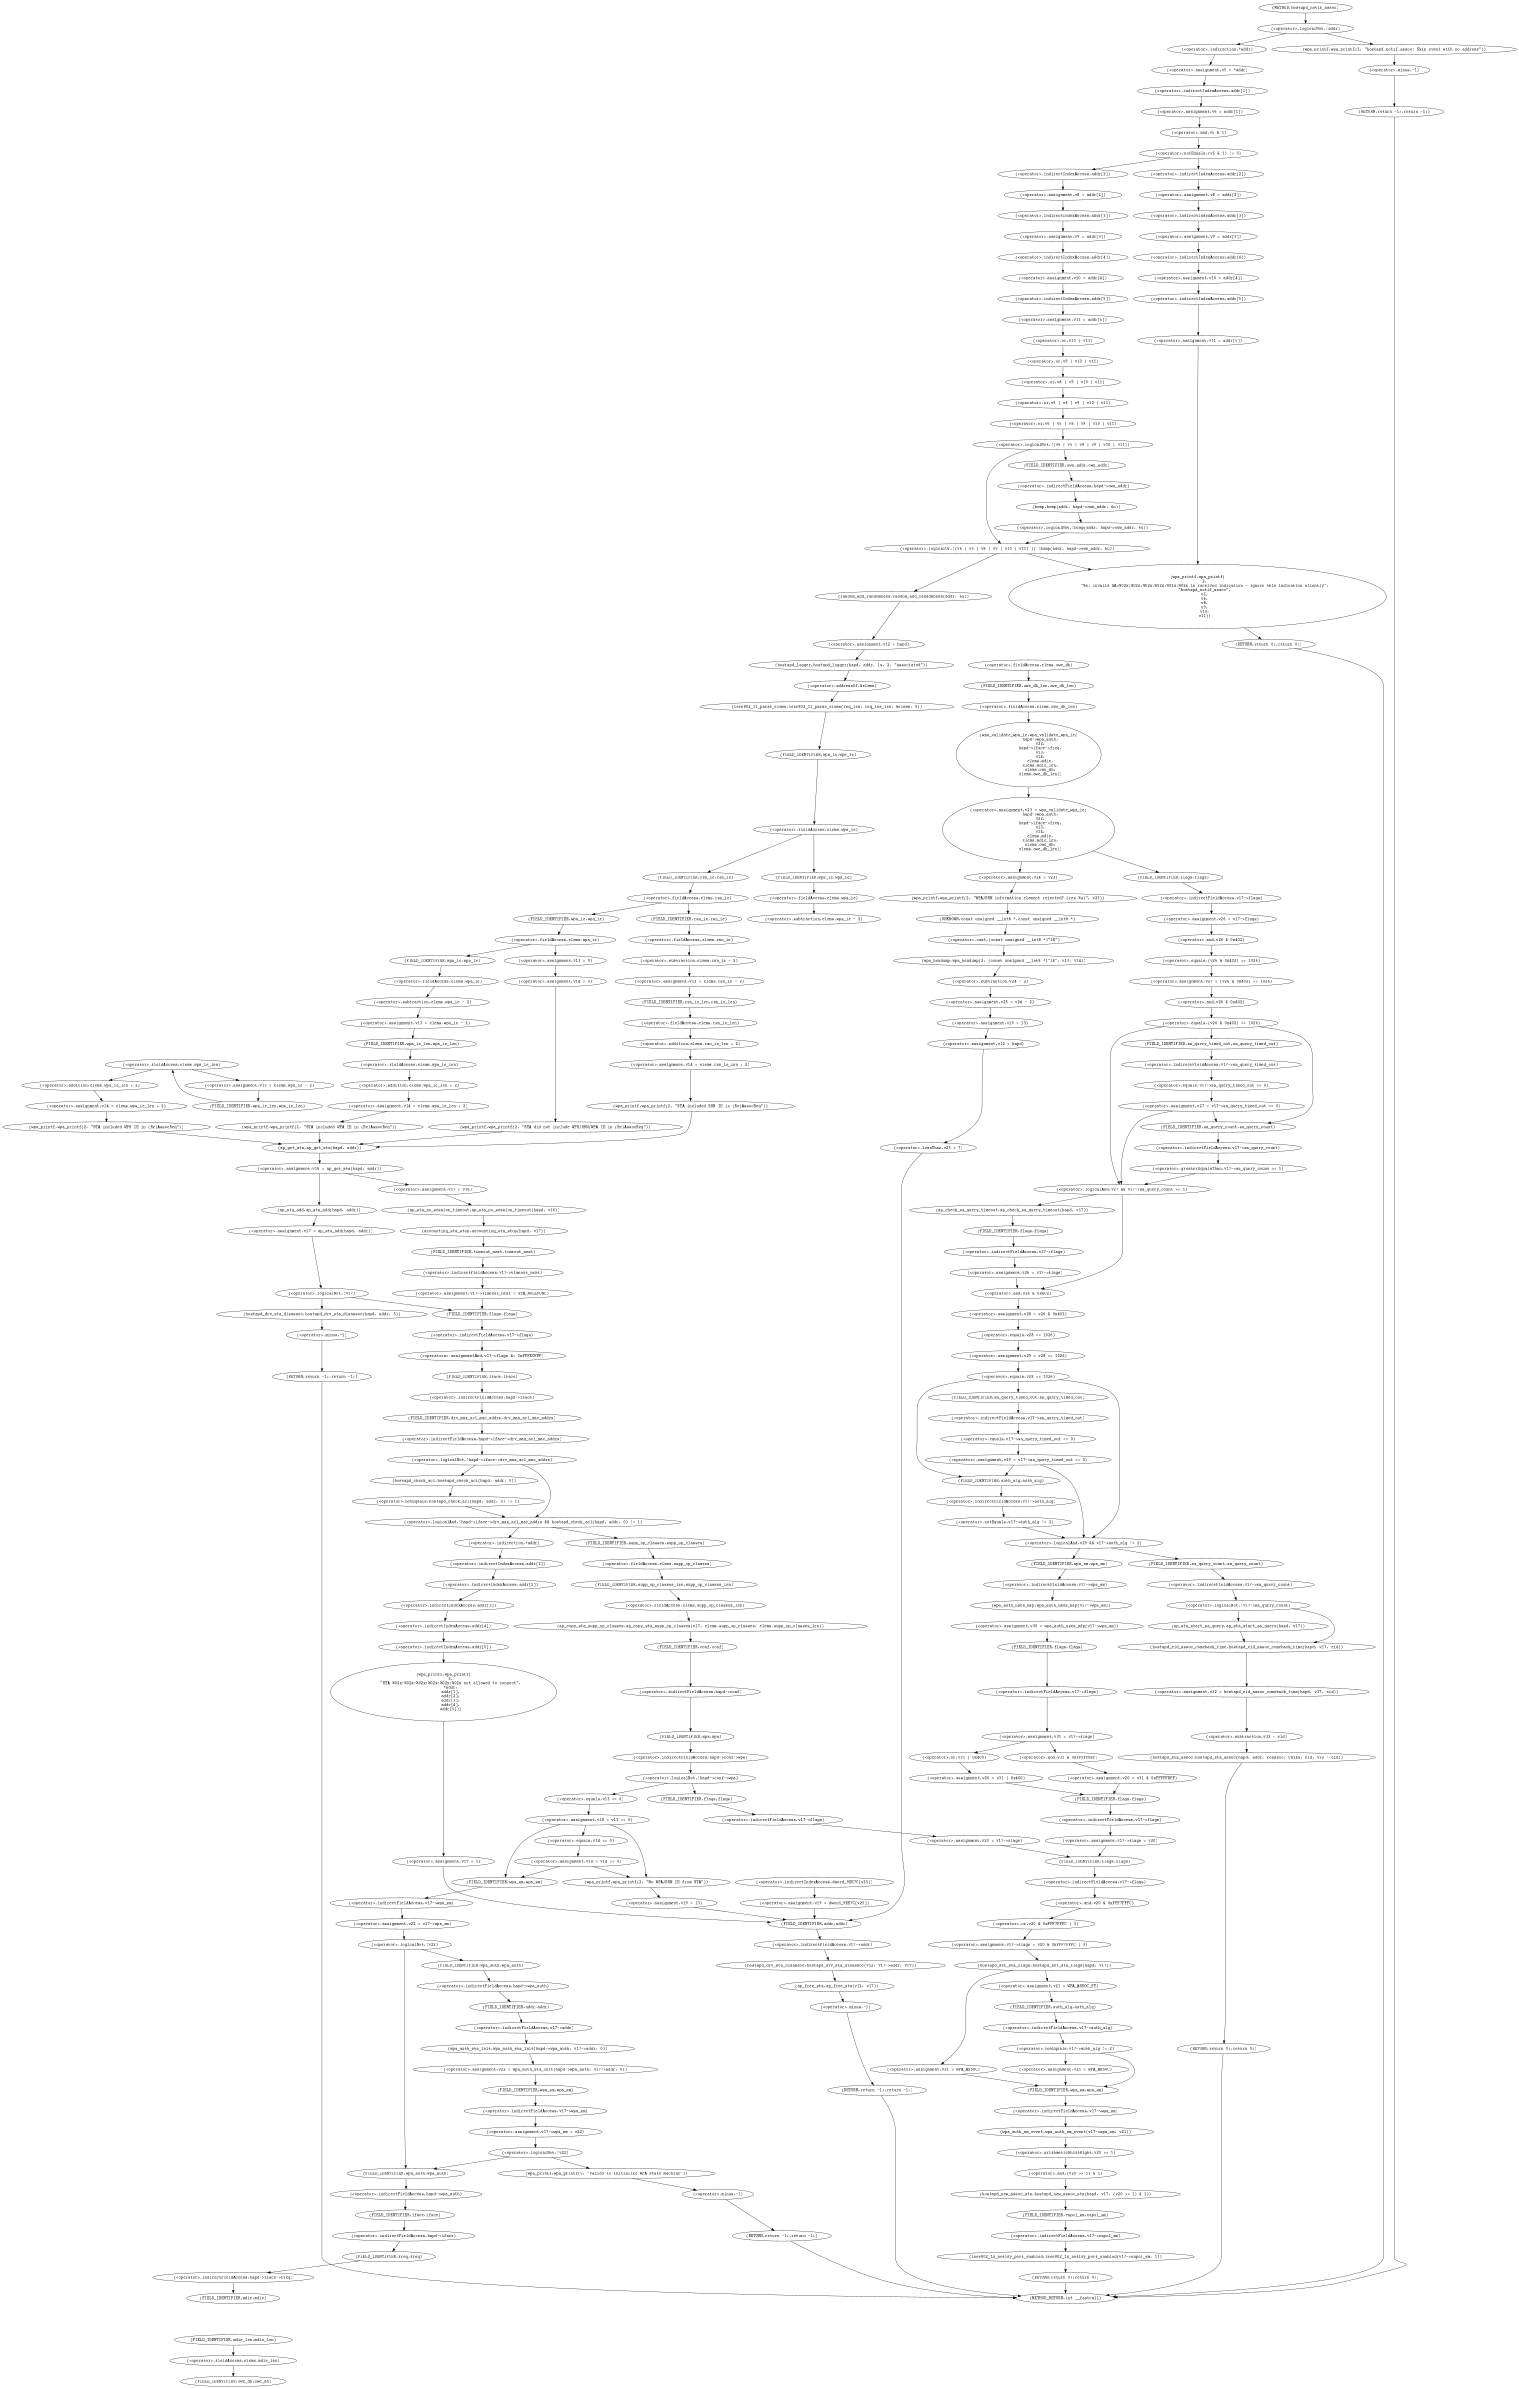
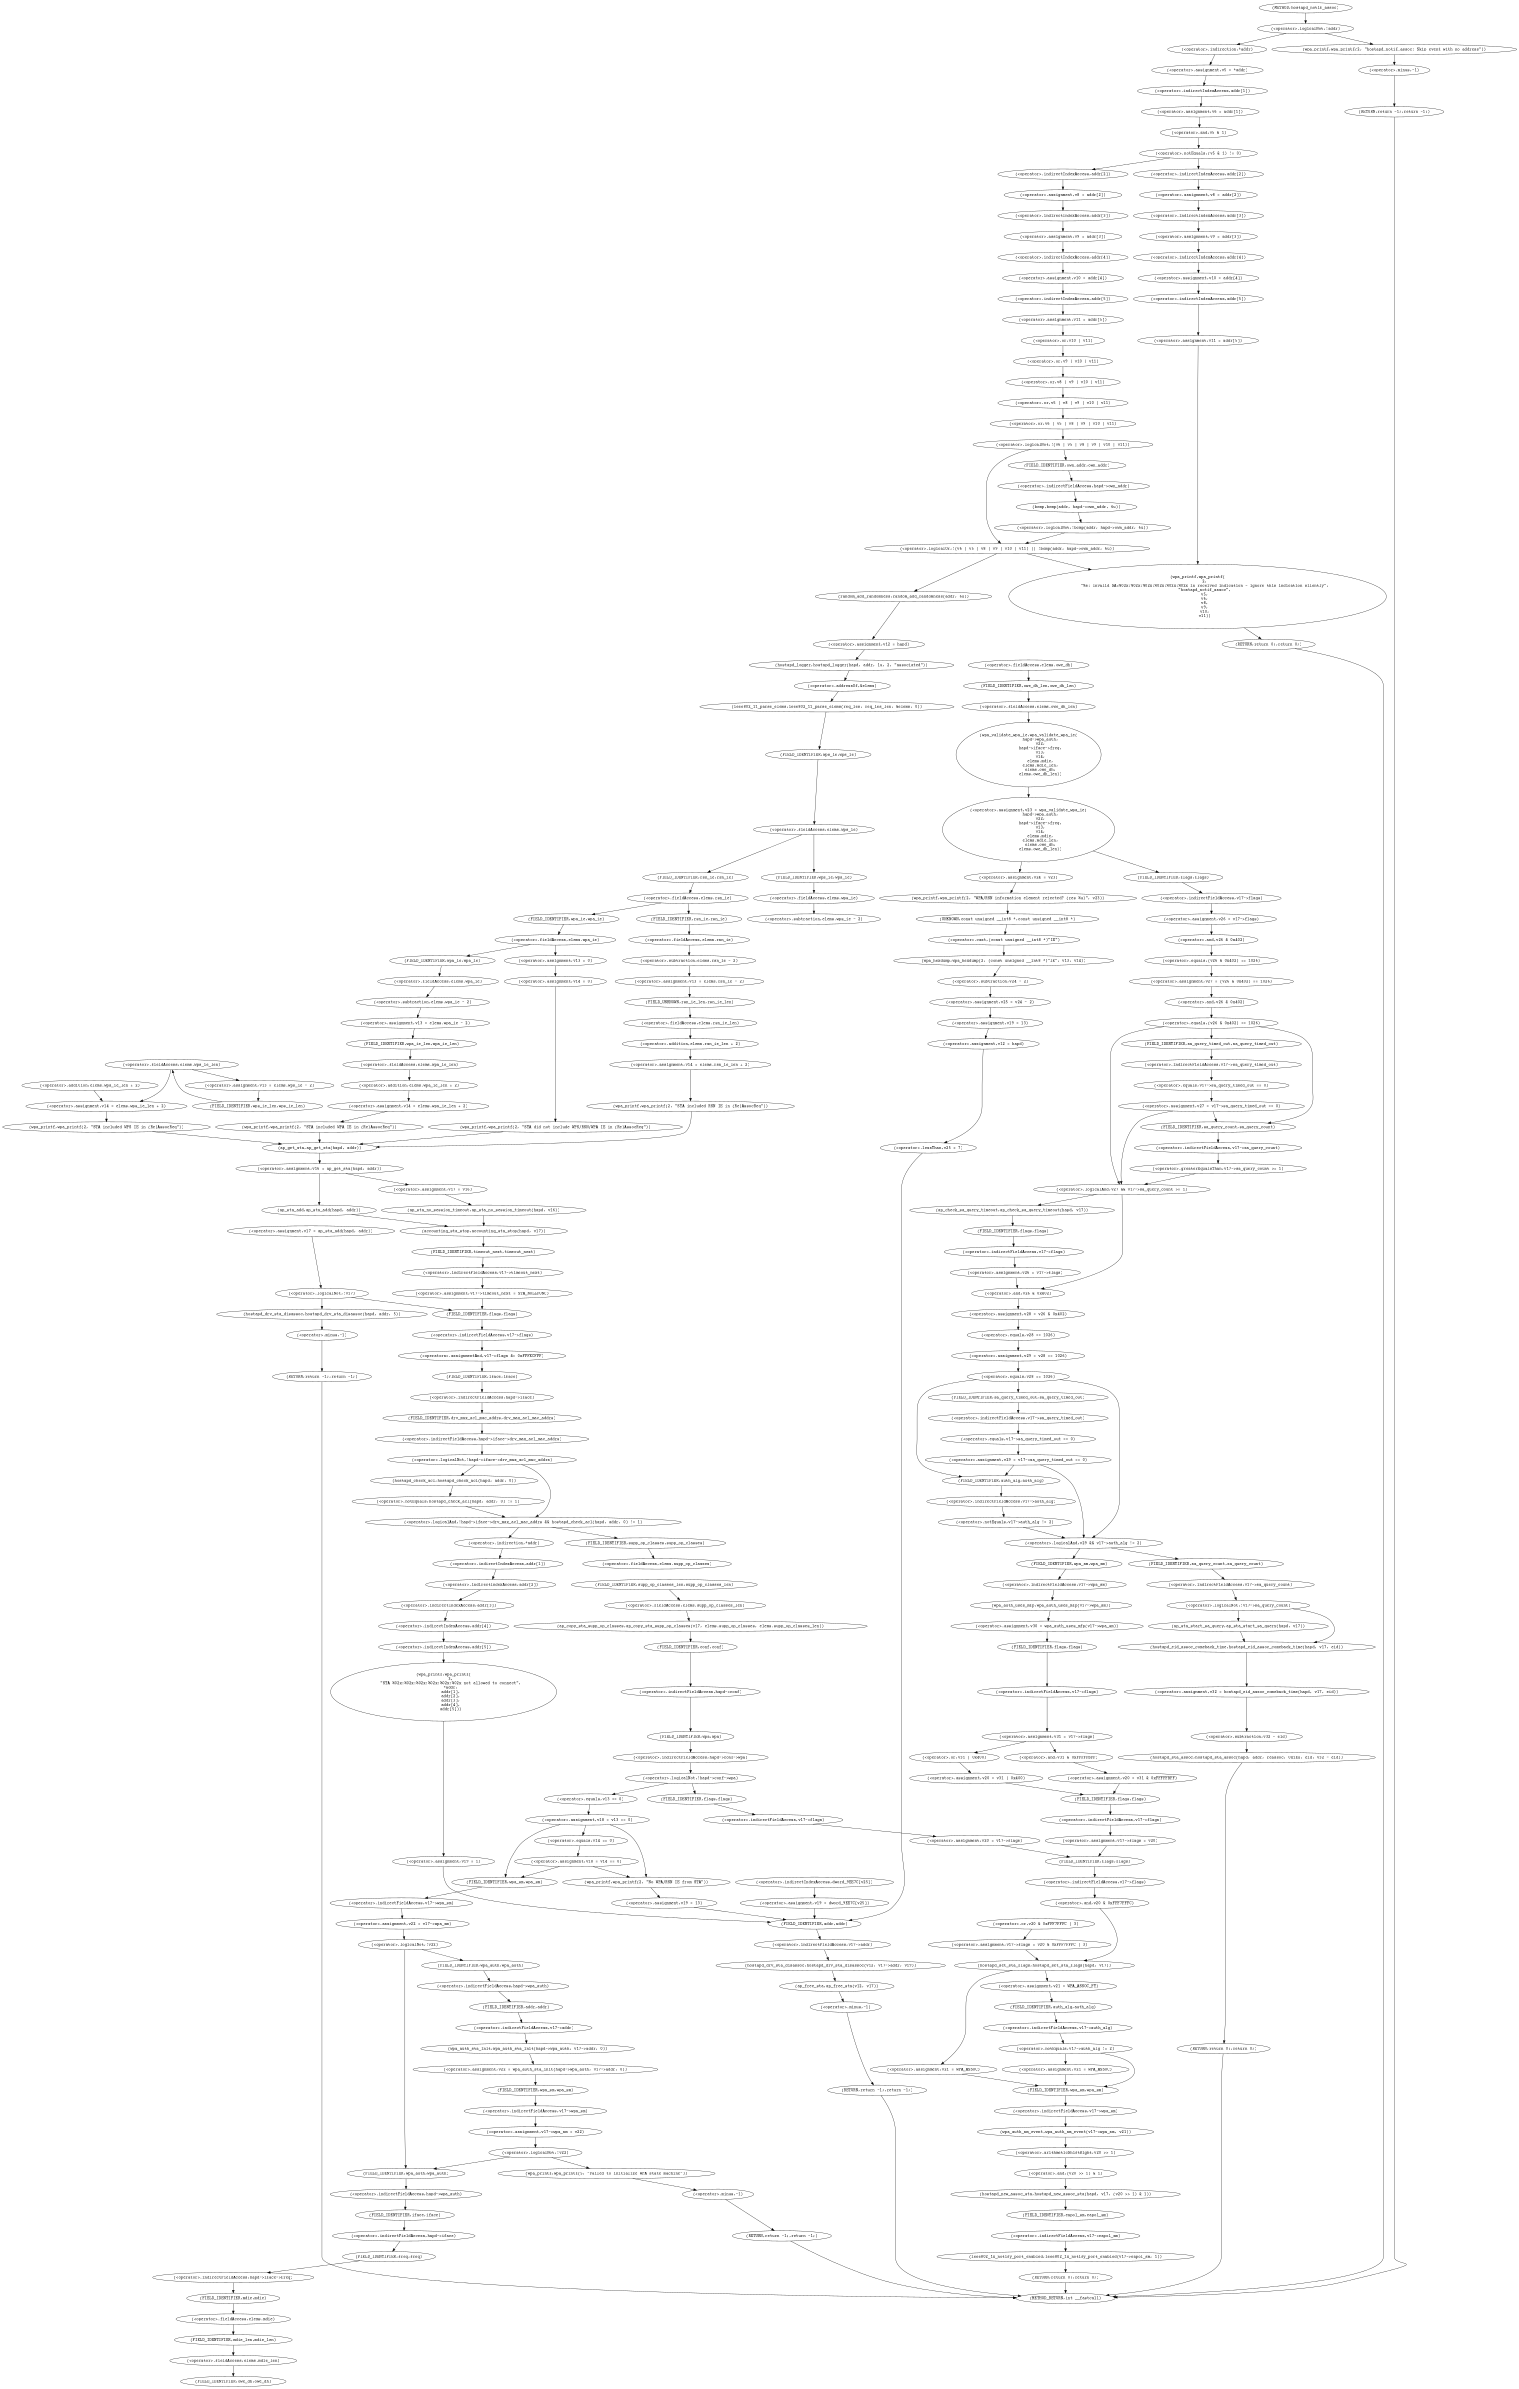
node "(FIELD_IDENTIFIER,rsn_ie_len,rsn_ie_len)": label "(FIELD_IDENTIFIER,rsn_ie_len,rsn_ie_len)" -> "(FIELD_UNKNOWN,rsn_ie_len,rsn_ie_len)"
edge "(<operator>.fieldAccess,elems.wps_ie_len)" -> "(<operator>.addition,elems.wps_ie_len + 2)": now "(<operator>.fieldAccess,elems.wps_ie_len)" -> "(<operator>.assignment,v14 = elems.wps_ie_len + 2)"
edge "(ap_sta_add,ap_sta_add(hapd, addr))" -> "(<operator>.assignment,v17 = ap_sta_add(hapd, addr))": now "(ap_sta_add,ap_sta_add(hapd, addr))" -> "(accounting_sta_stop,accounting_sta_stop(hapd, v17))"
edge "(<operator>.fieldAccess,elems.supp_op_classes)" -> "(FIELD_IDENTIFIER,supp_op_classes_len,supp_op_classes_len)": removed
edge "(wpa_auth_uses_mfp,wpa_auth_uses_mfp(v17->wpa_sm))" -> "(<operator>.assignment,v30 = wpa_auth_uses_mfp(v17->wpa_sm))": added
edge "(<operator>.and,v20 & 0xFFF7FFFC)" -> "(<operator>.or,v20 & 0xFFF7FFFC | 3)": now "(<operator>.and,v20 & 0xFFF7FFFC)" -> "(hostapd_set_sta_flags,hostapd_set_sta_flags(hapd, v17))"
edge "(FIELD_IDENTIFIER,eapol_sm,eapol_sm)" -> "(<operator>.indirectFieldAccess,v17->eapol_sm)": removed
node "(<operator>.fieldAccess,elems.mdie)": added
